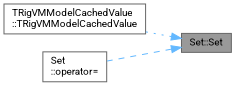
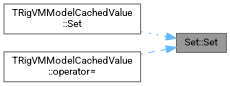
node "TRigVMModelCachedValue ::TRigVMModelCachedValue": label "TRigVMModelCachedValue ::TRigVMModelCachedValue" -> "TRigVMModelCachedValue ::Set"
node "Set ::operator=": label "Set ::operator=" -> "TRigVMModelCachedValue ::operator="
